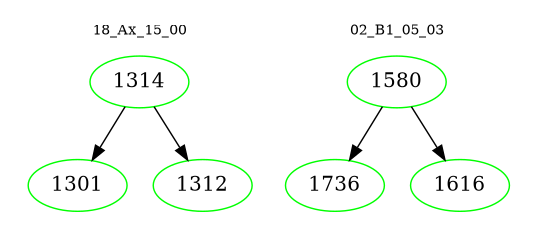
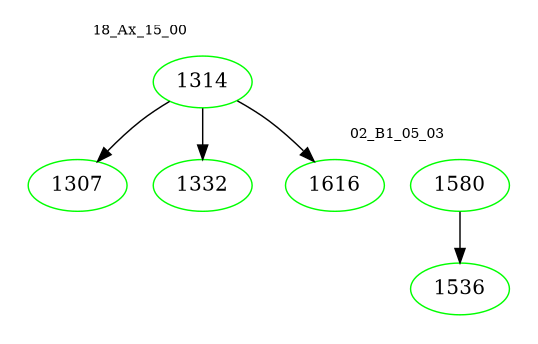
edge "1580" -> "1616": now "1314" -> "1616"
node "1301": label "1301" -> "1307"
node "1312": label "1312" -> "1332"
node "1736": label "1736" -> "1536"
